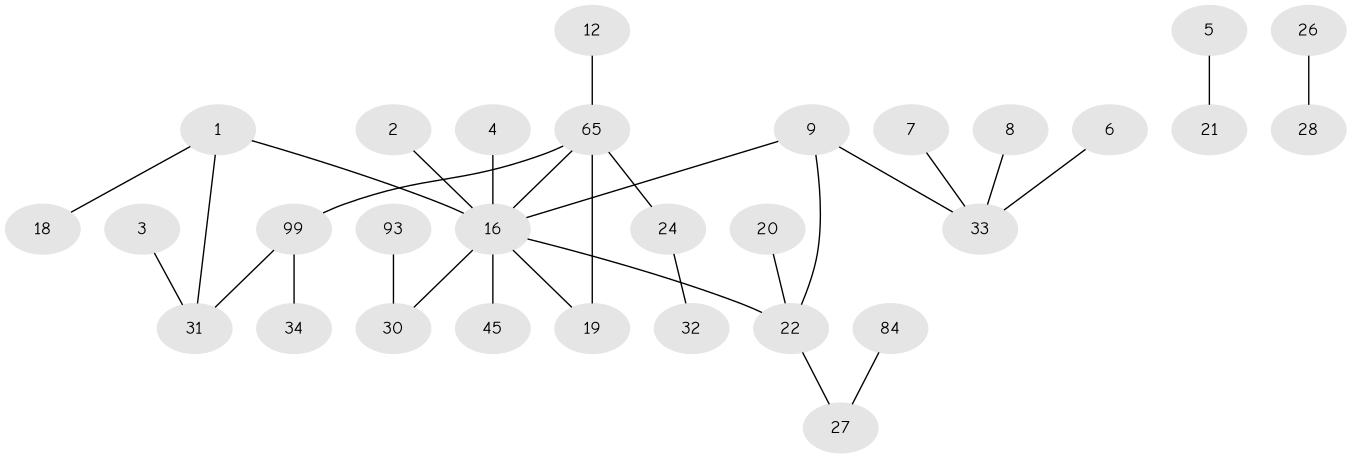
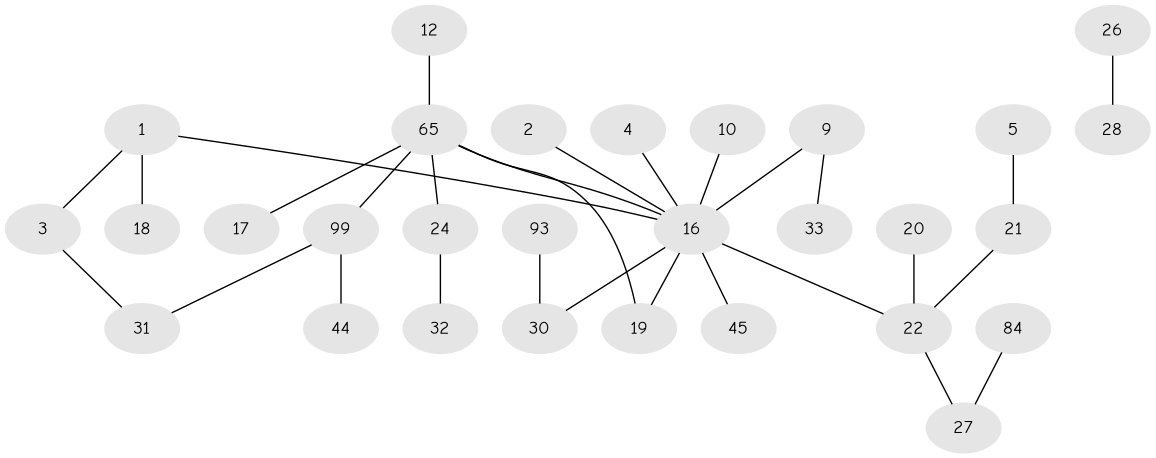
node "10": added
node "7": removed
node "8": removed
node "6": removed
edge "1" -- "31": now "1" -- "3"
node "17": added
edge "9" -- "22": now "21" -- "22"
node "34": label "34" -> "44"
